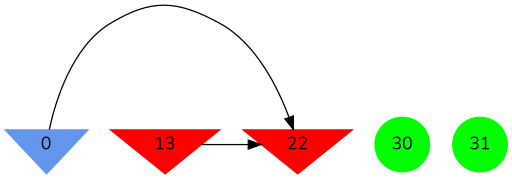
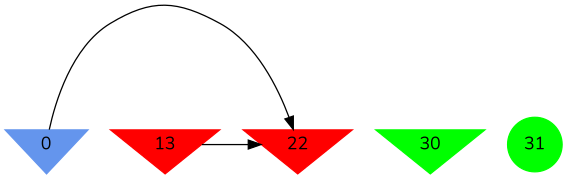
node "30": shape circle -> invtriangle
